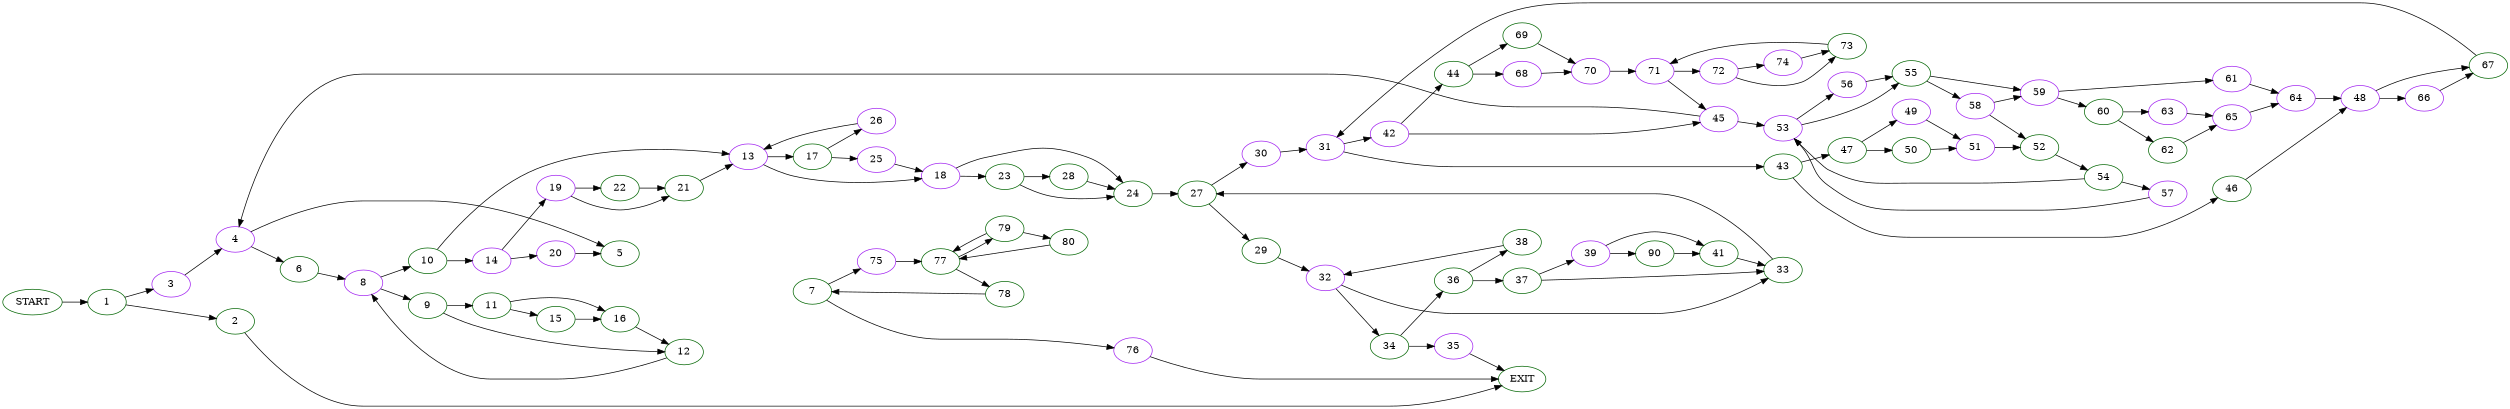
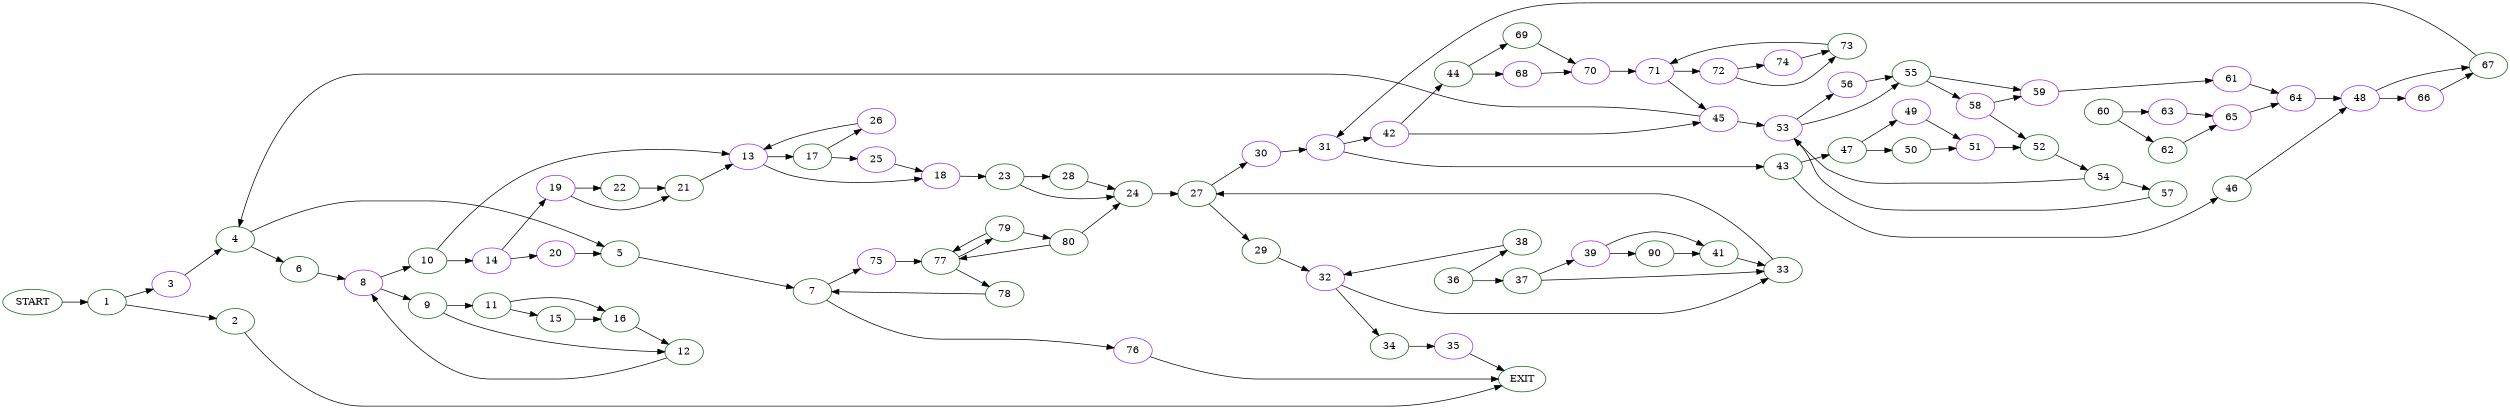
edge "59" -> "60": removed
edge "18" -> "24": now "80" -> "24"
node "57": color purple -> darkgreen
node "4": color purple -> darkgreen
edge "5" -> "7": added
edge "34" -> "36": removed
